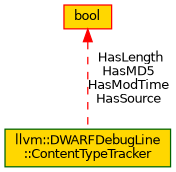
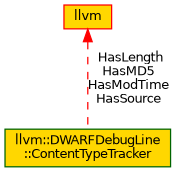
node "bool": label "bool" -> "llvm"
